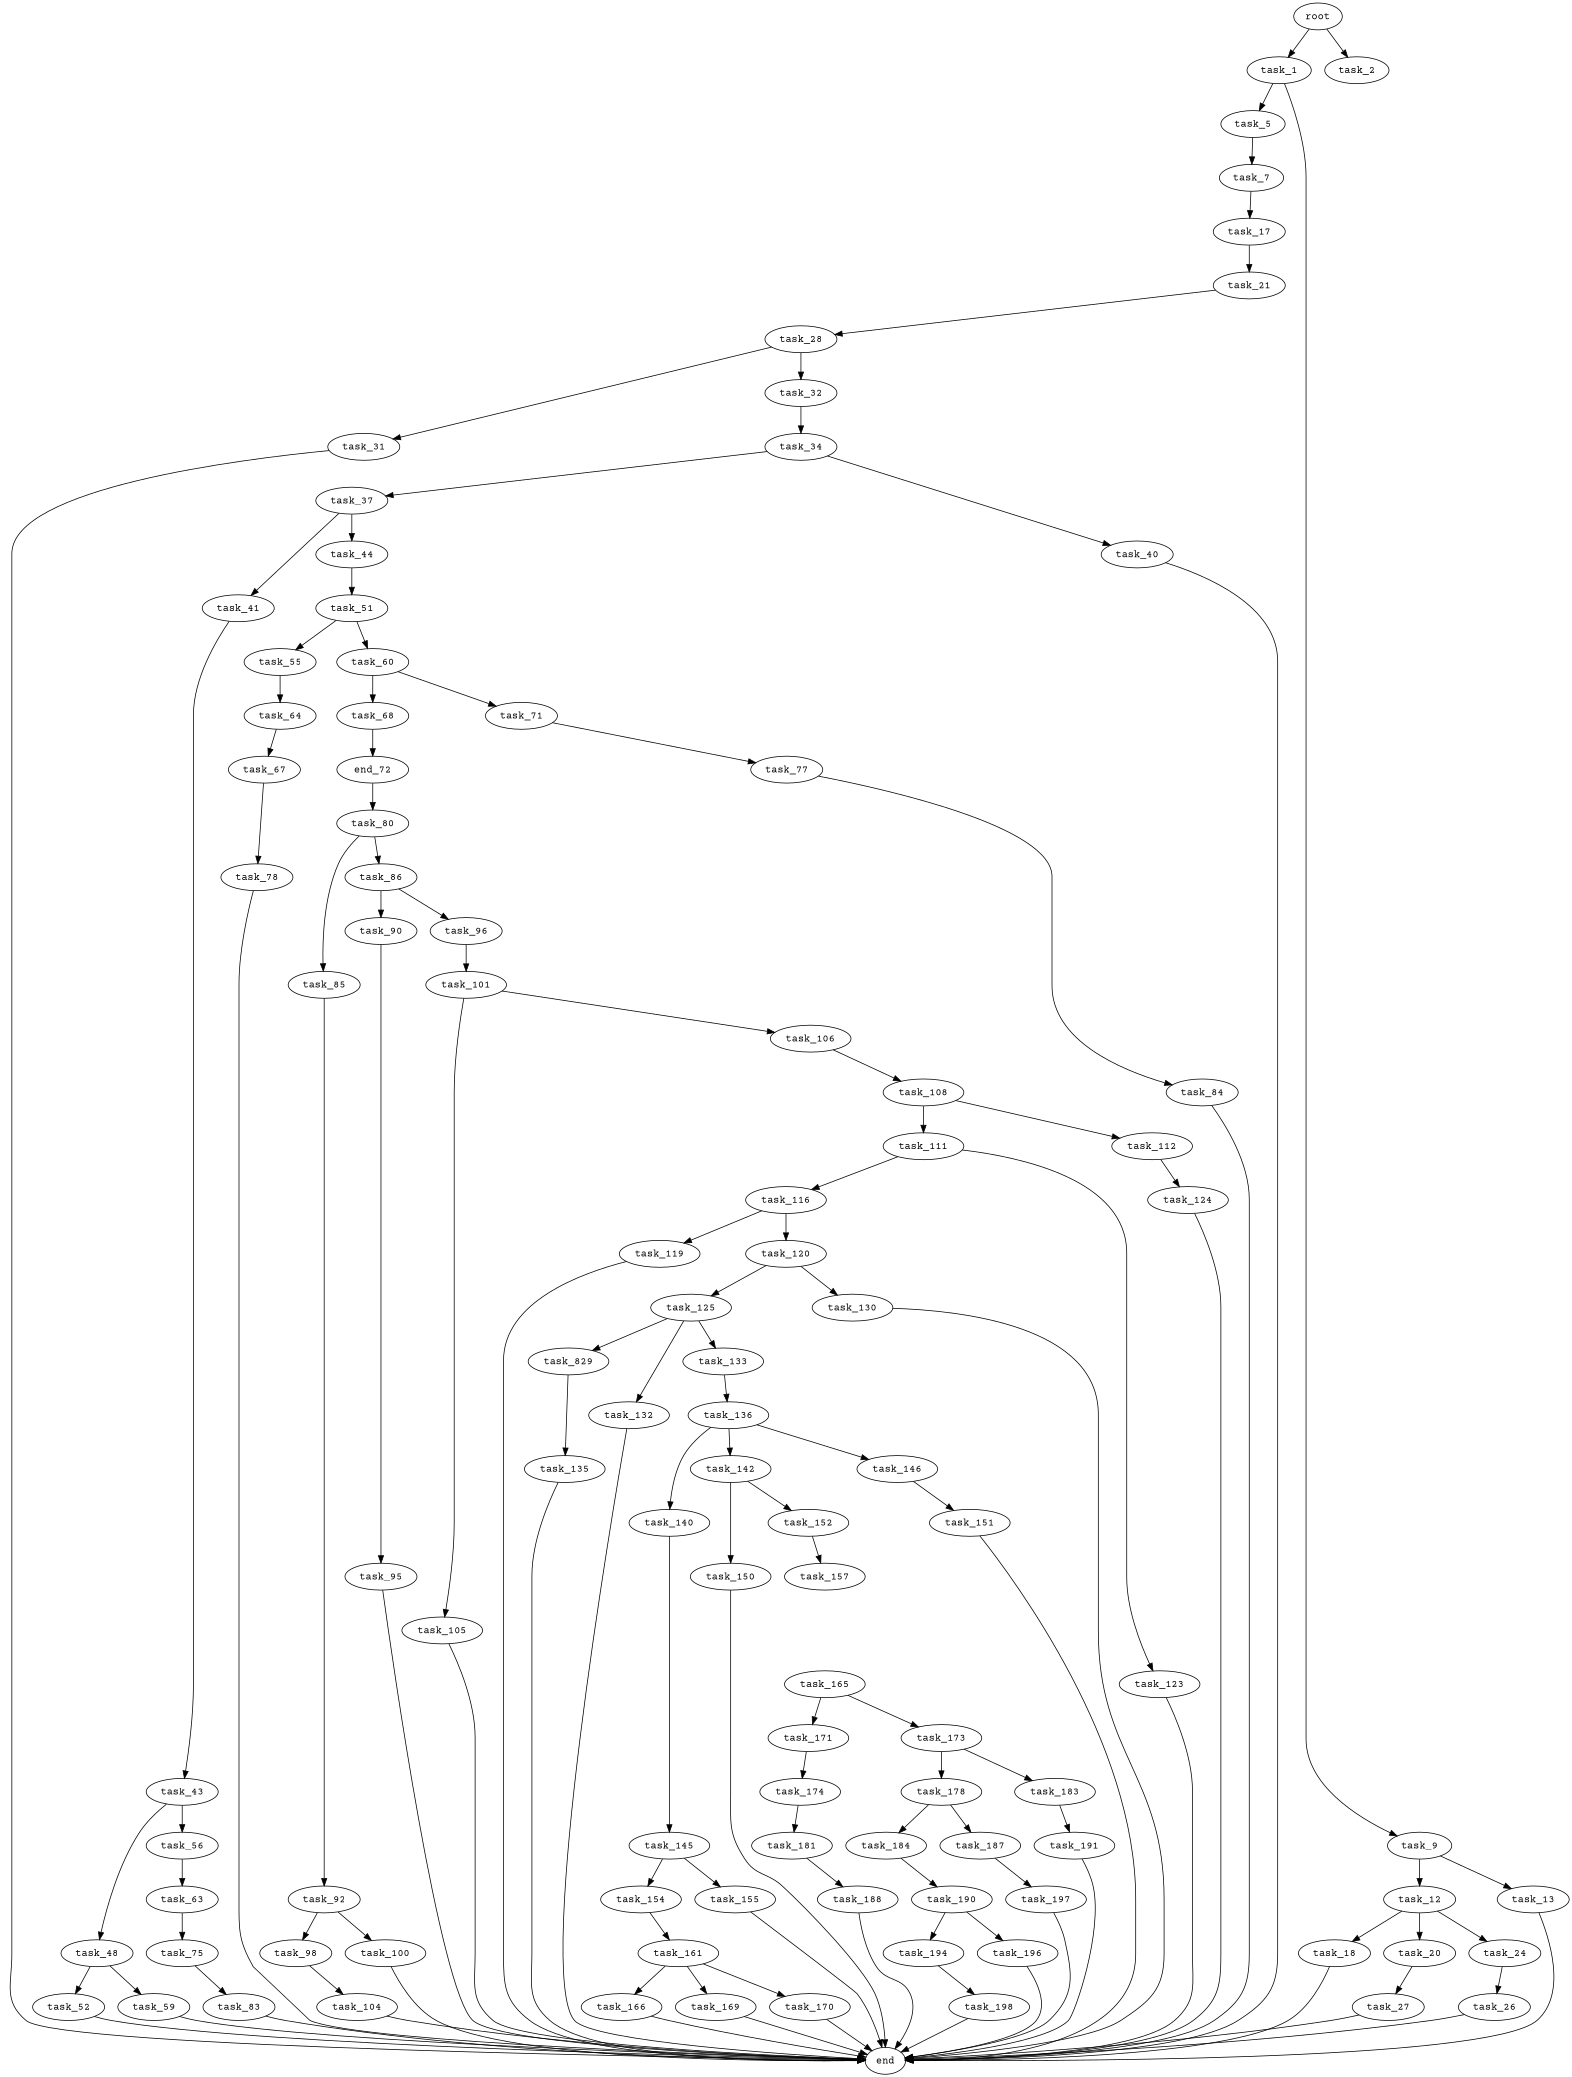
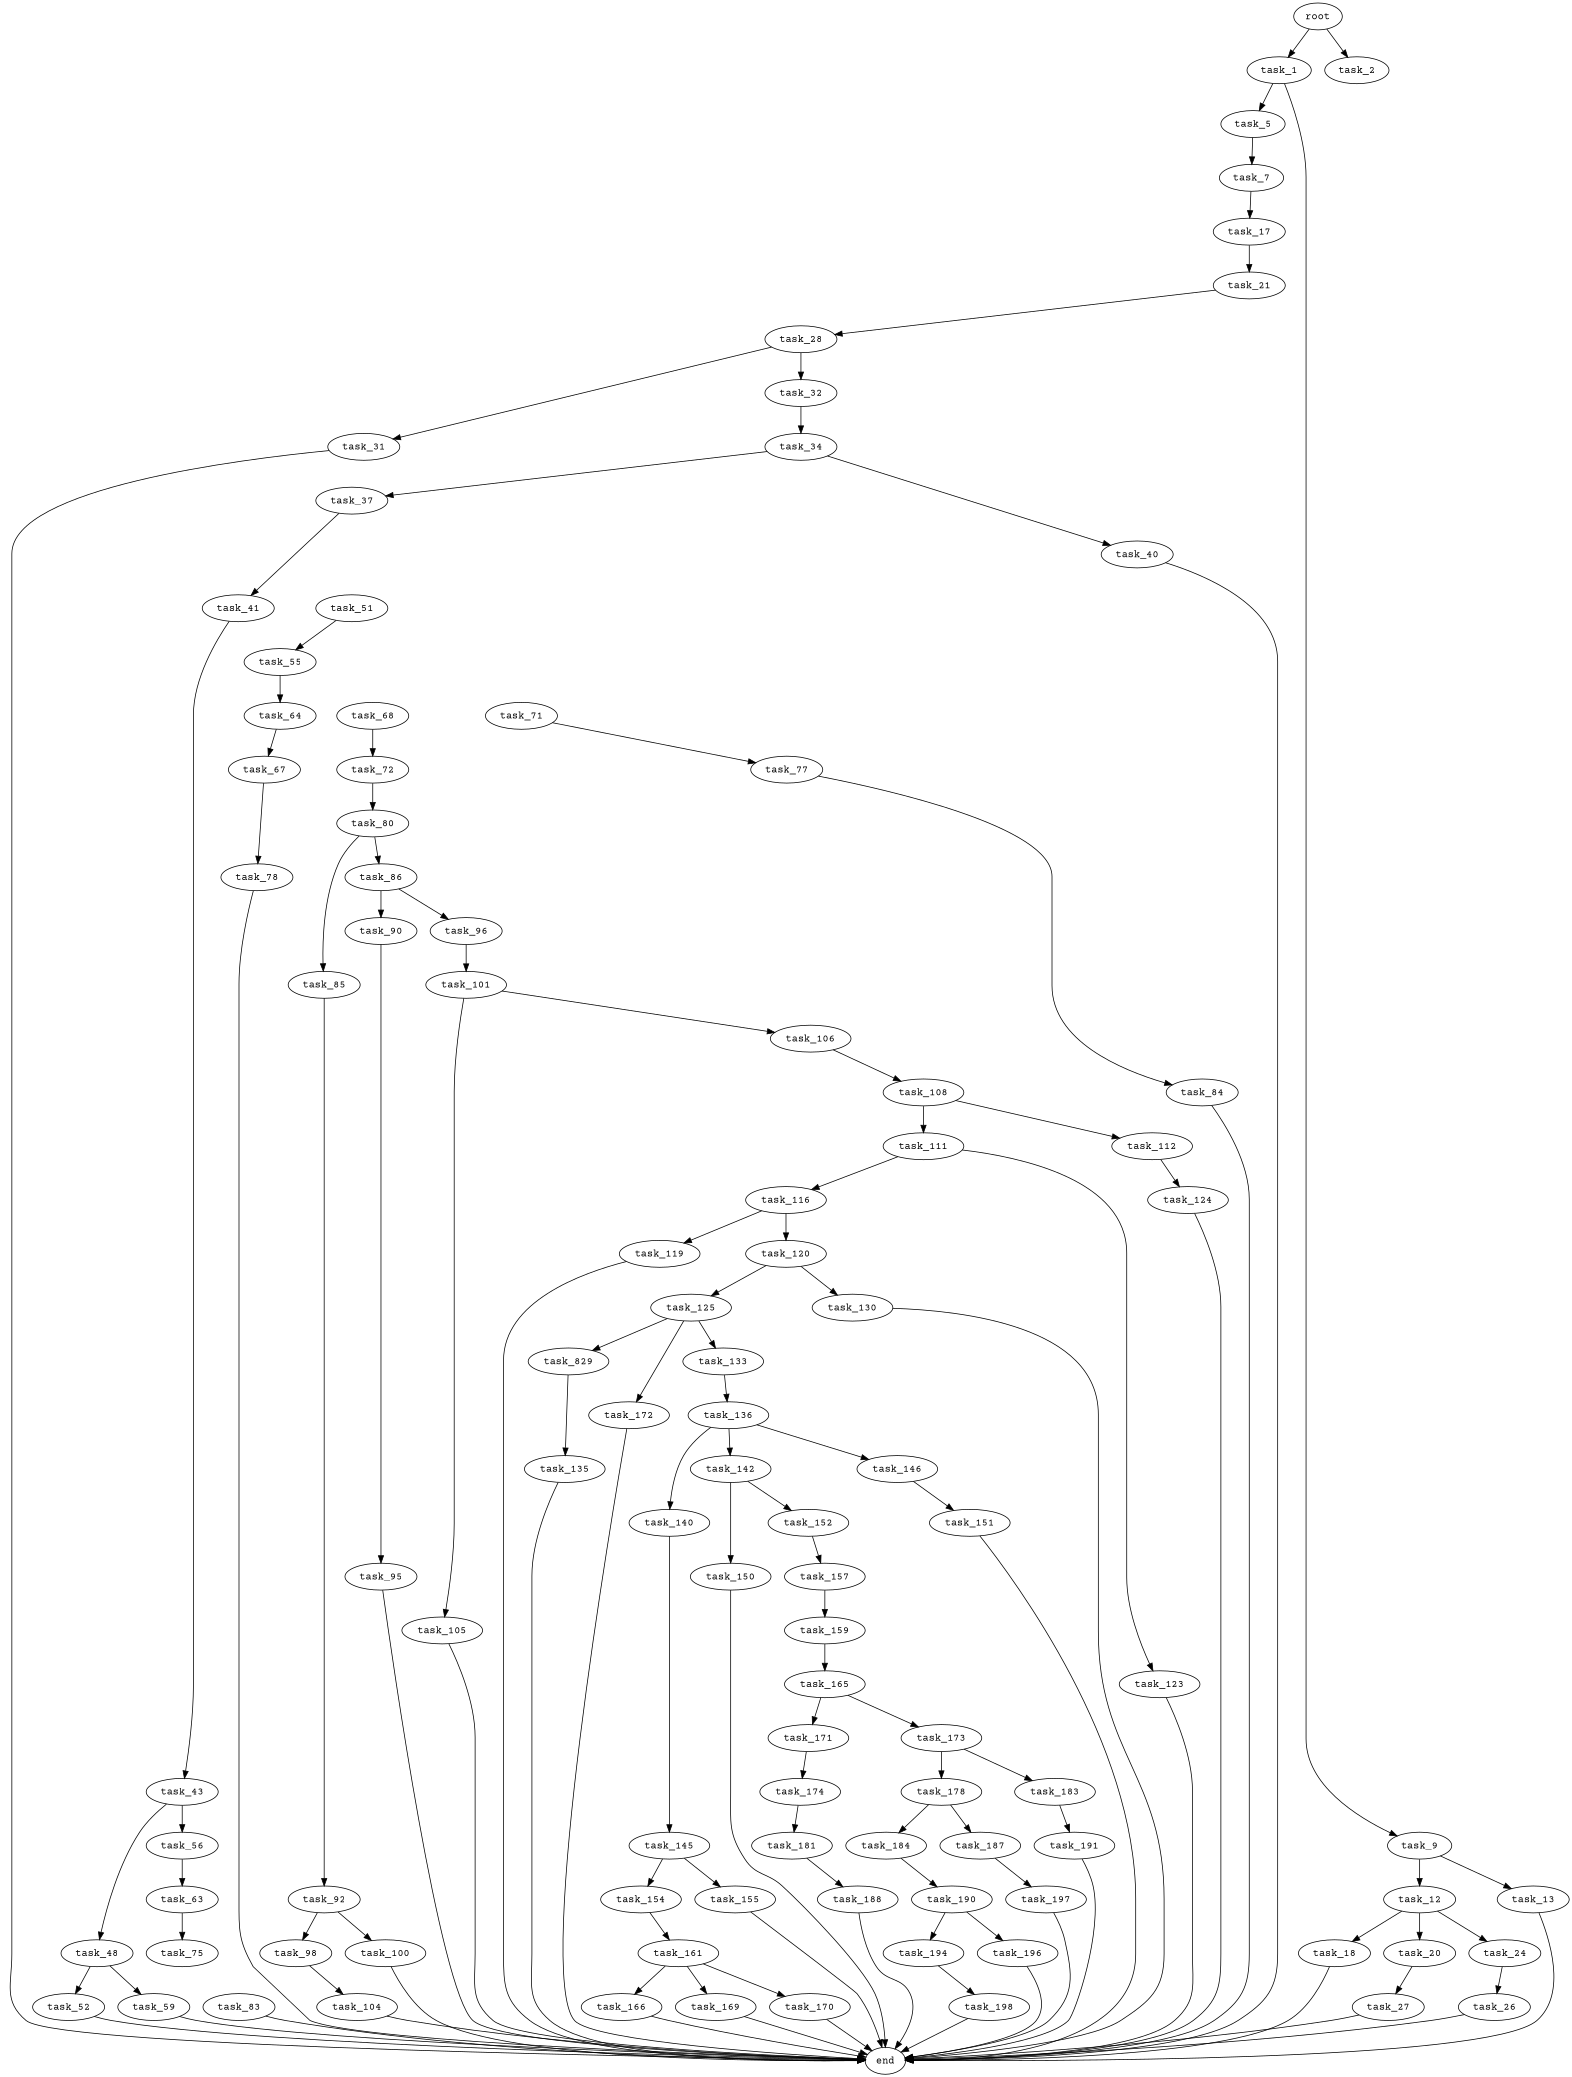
node "task_44": removed
node "task_60": removed
node "end_72": label "end_72" -> "task_72"
node "task_132": label "task_132" -> "task_172"
node "task_159": added
edge "task_75" -> "task_83": removed
